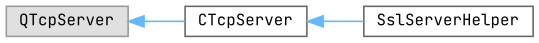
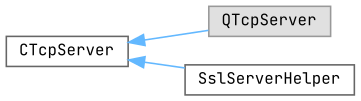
edge "CTcpServer" -> "QTcpServer": reversed
